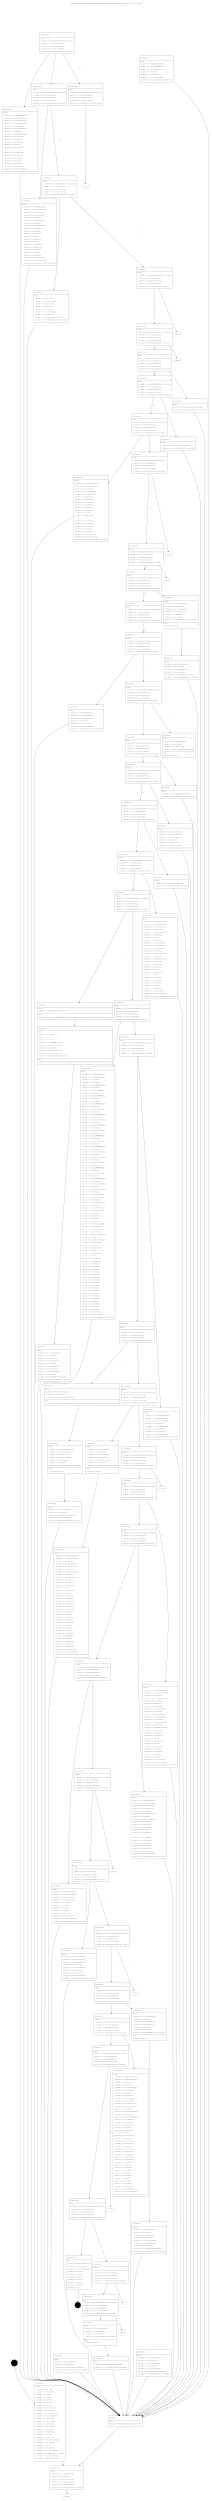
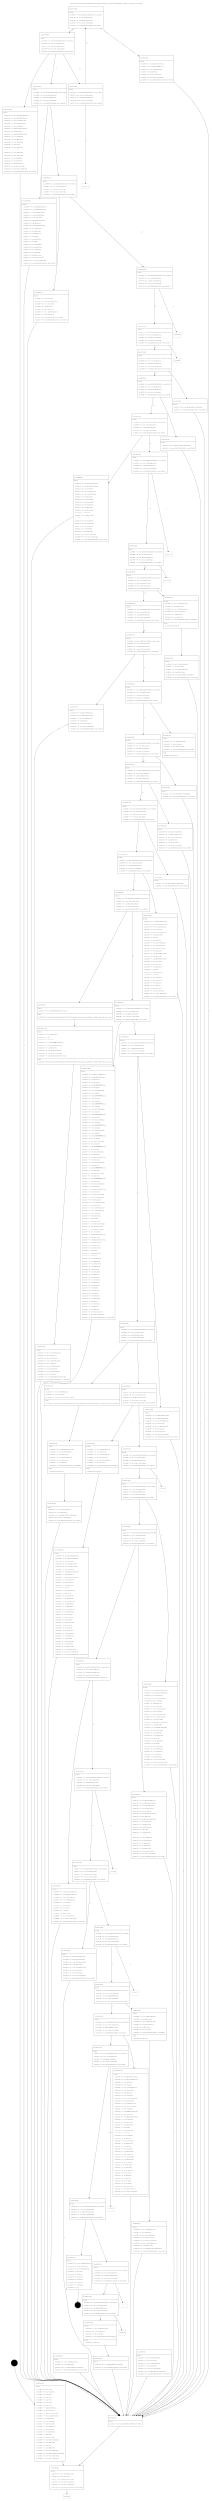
node "0x40174b [28]": added
